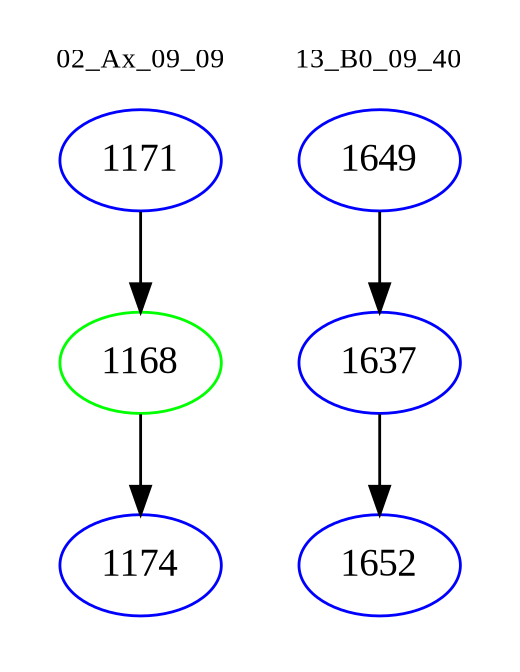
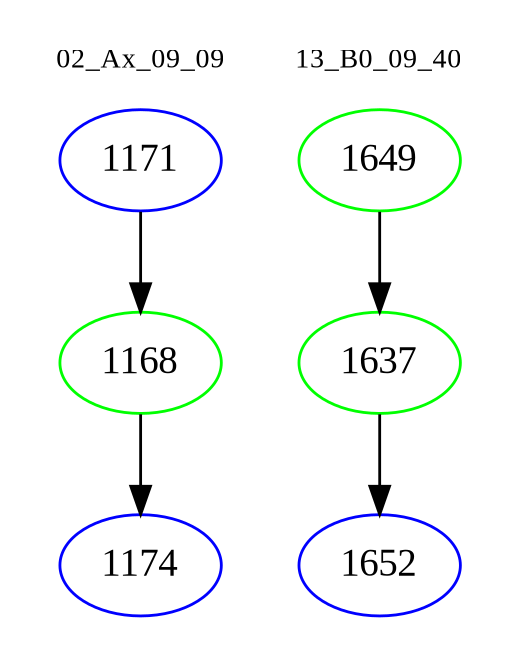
node "1649": color blue -> green
node "1637": color blue -> green
